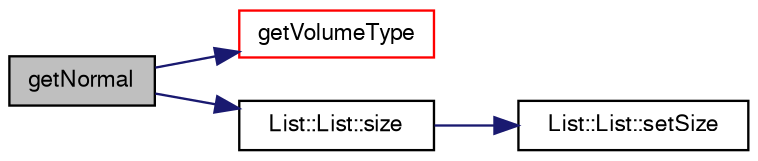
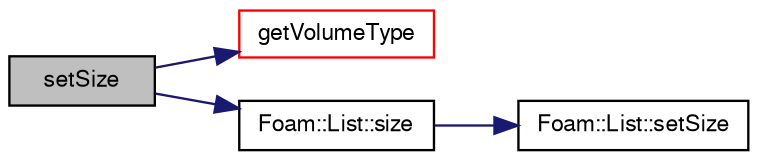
node "getNormal": label "getNormal" -> "setSize"
node "List::List::size": label "List::List::size" -> "Foam::List::size"
node "List::List::setSize": label "List::List::setSize" -> "Foam::List::setSize"
